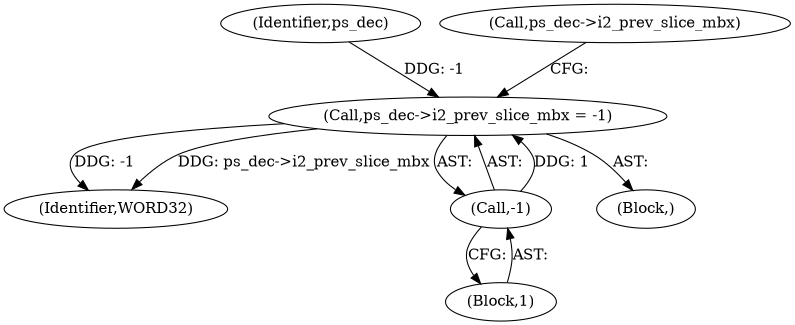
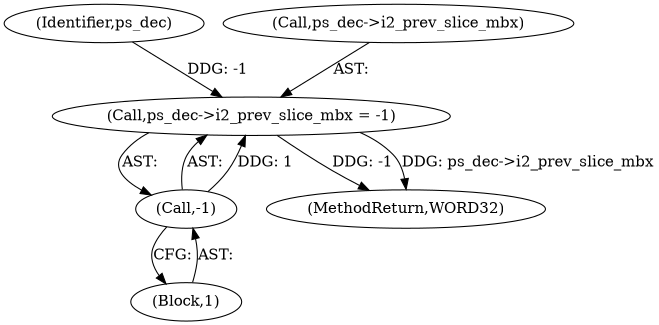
edge "(Call,ps_dec->i2_prev_slice_mbx)" -> "(Call,ps_dec->i2_prev_slice_mbx = -1)": label "CFG: " -> "AST: "
node "(Identifier,WORD32)": label "(Identifier,WORD32)" -> "(MethodReturn,WORD32)"
node "(Block,)": removed
